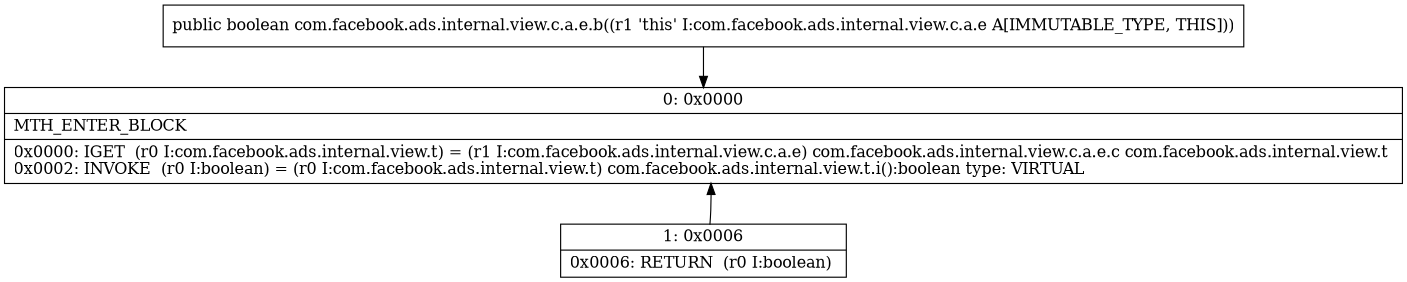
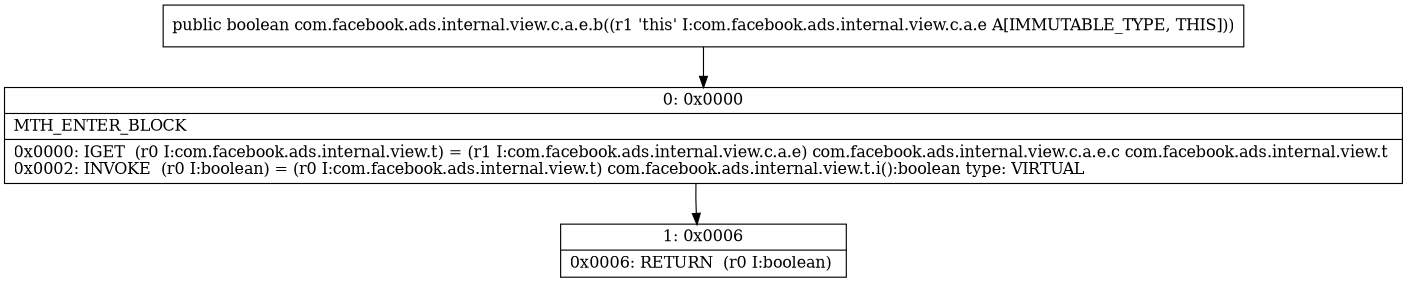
edge "1: 0x0006" -> "0: 0x0000": reversed
